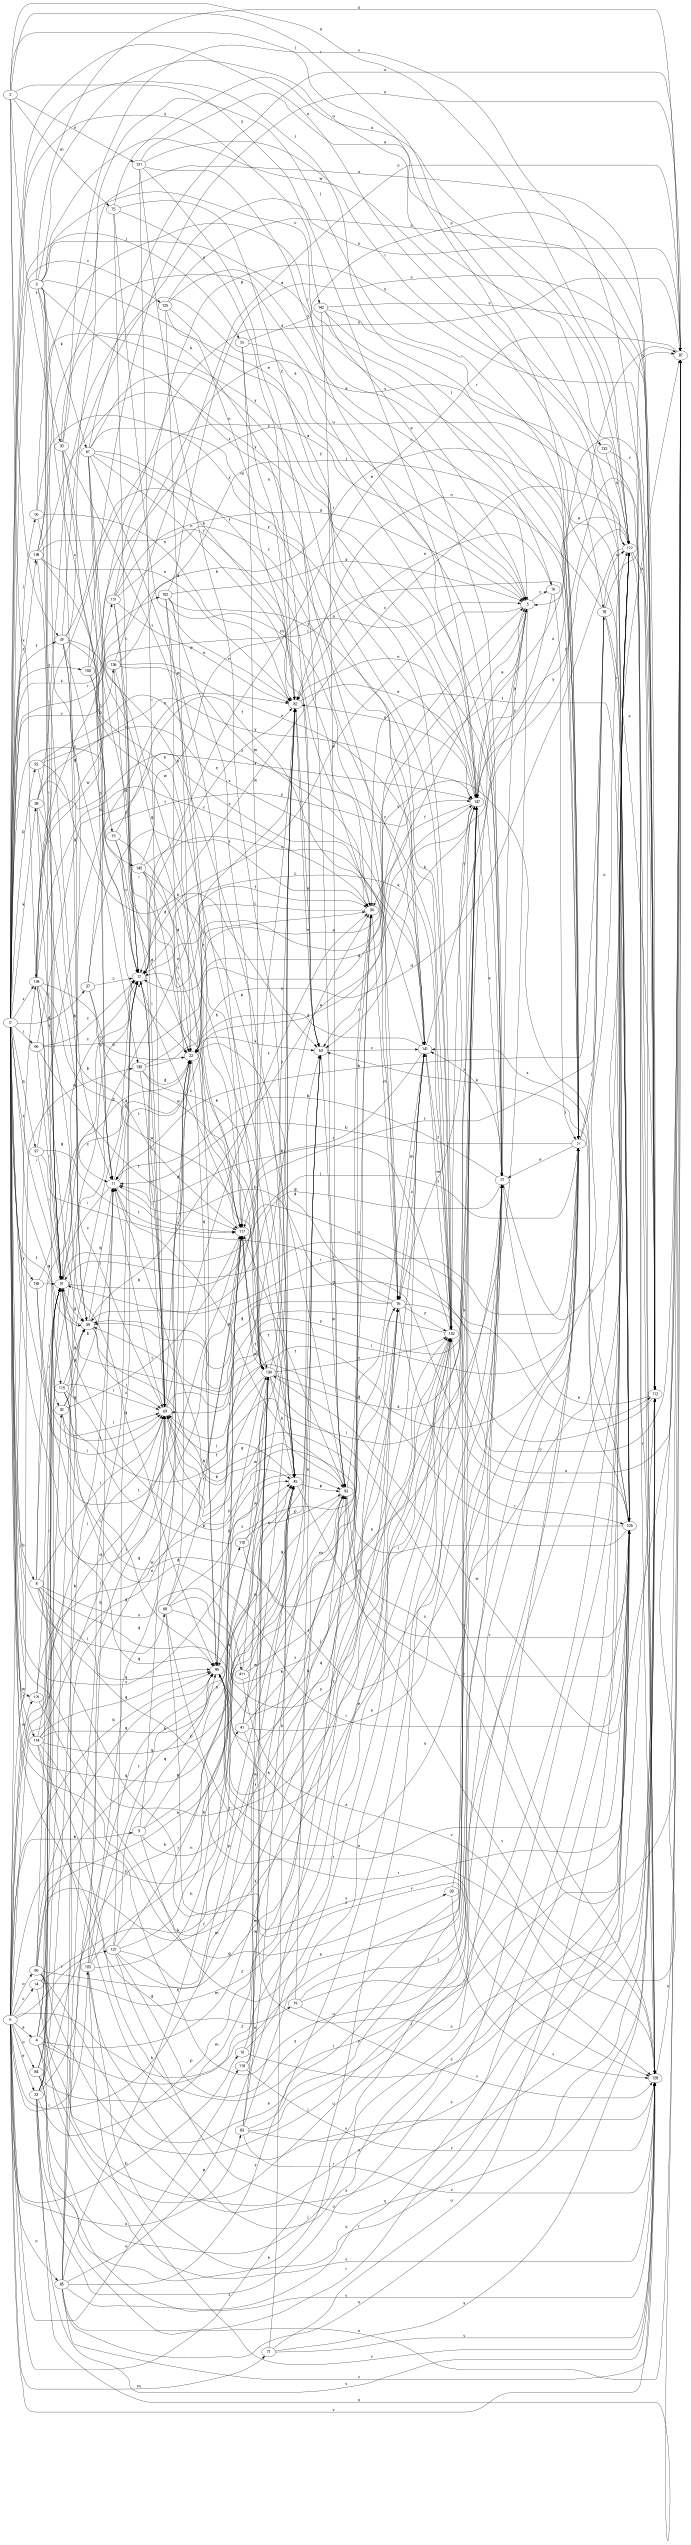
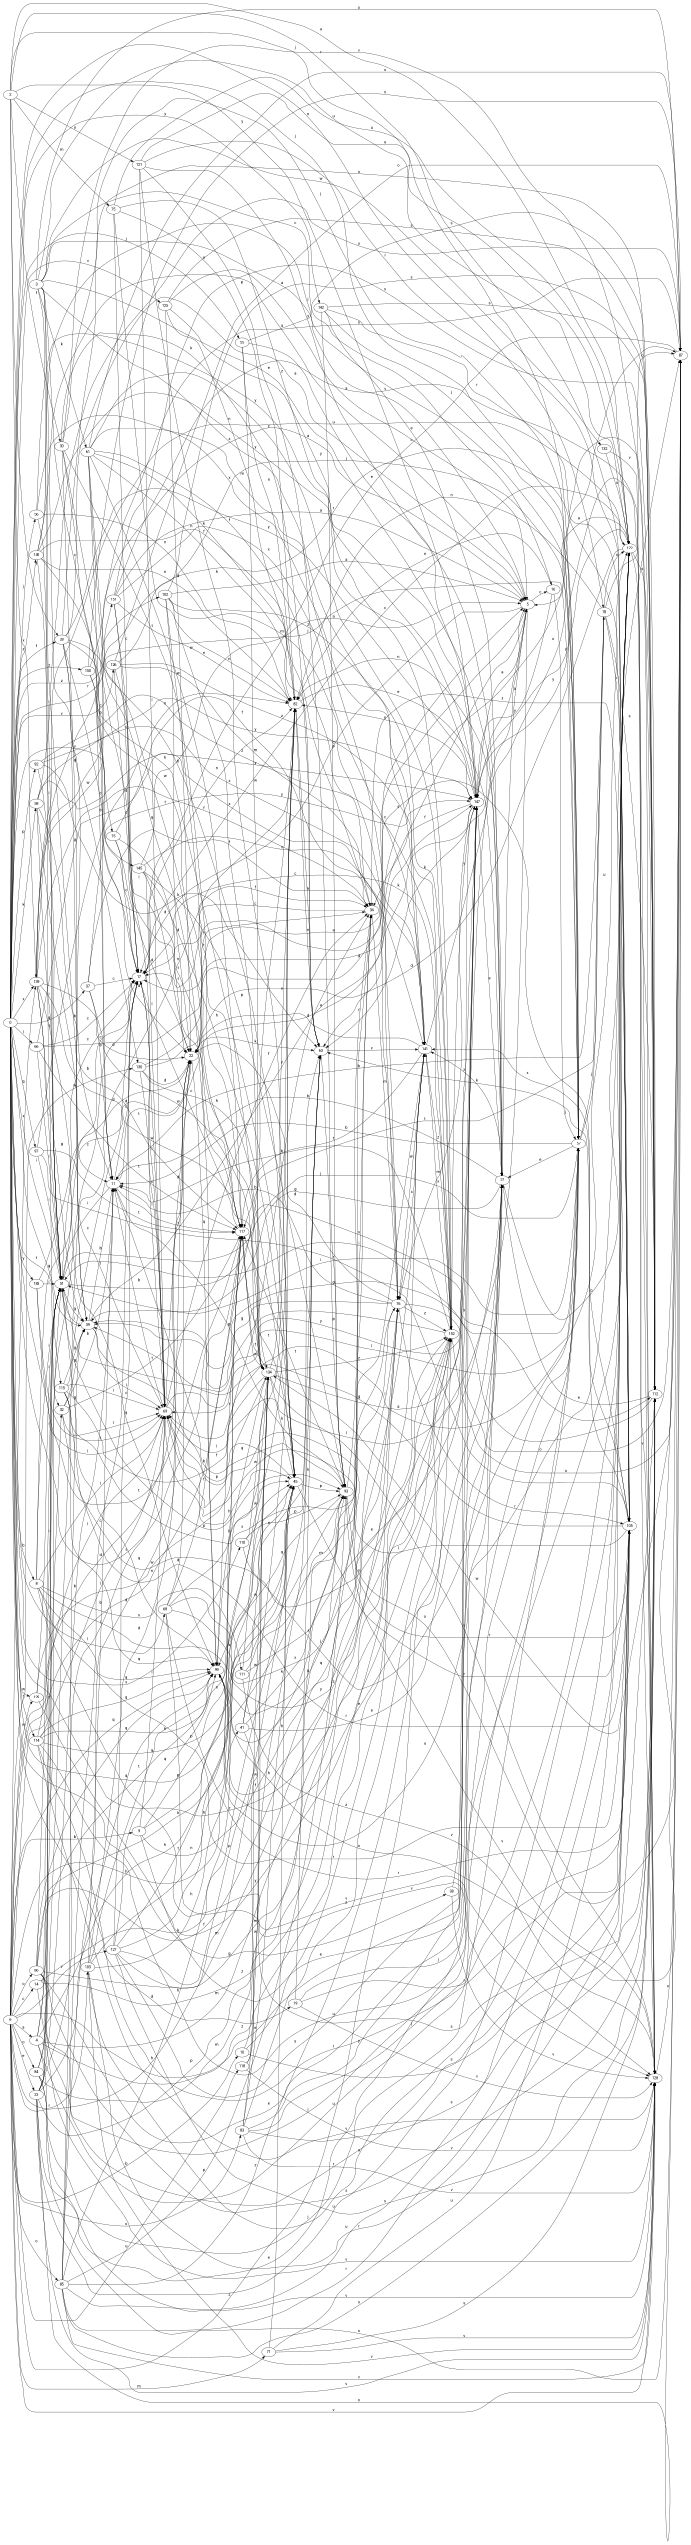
node "411": label "411" -> "111"
